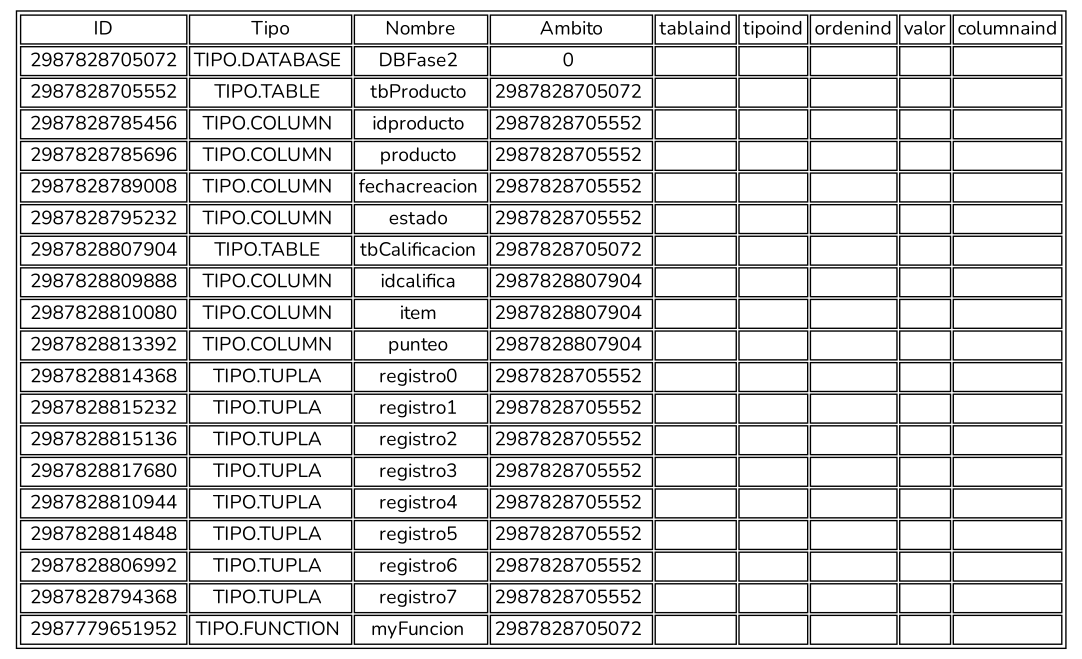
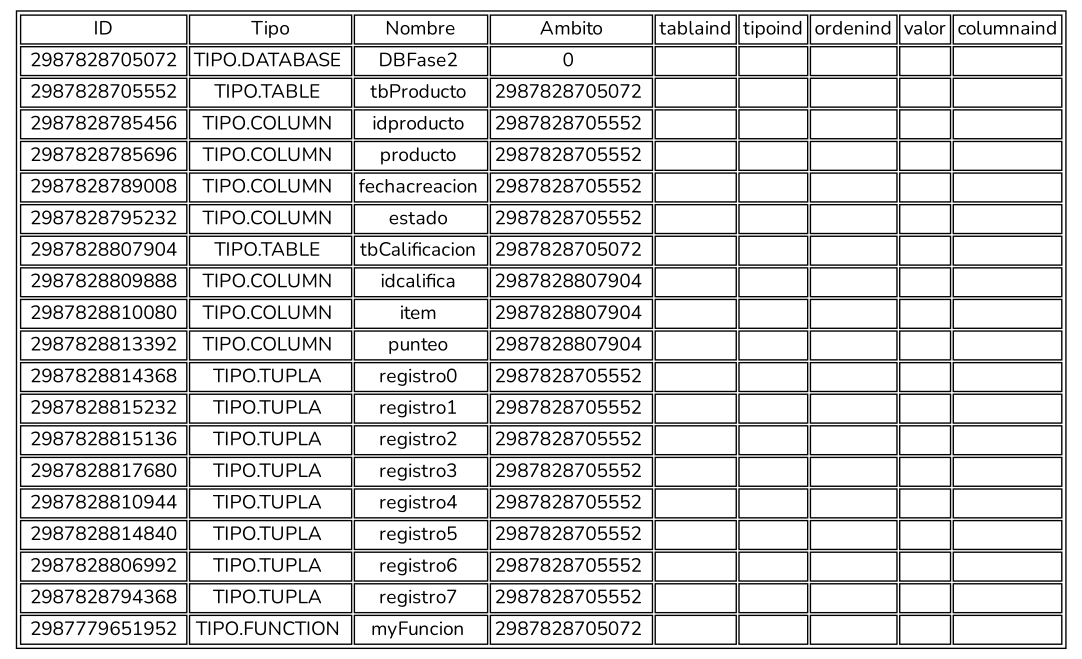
node "ID": text "2987828814848" -> "2987828814840"
